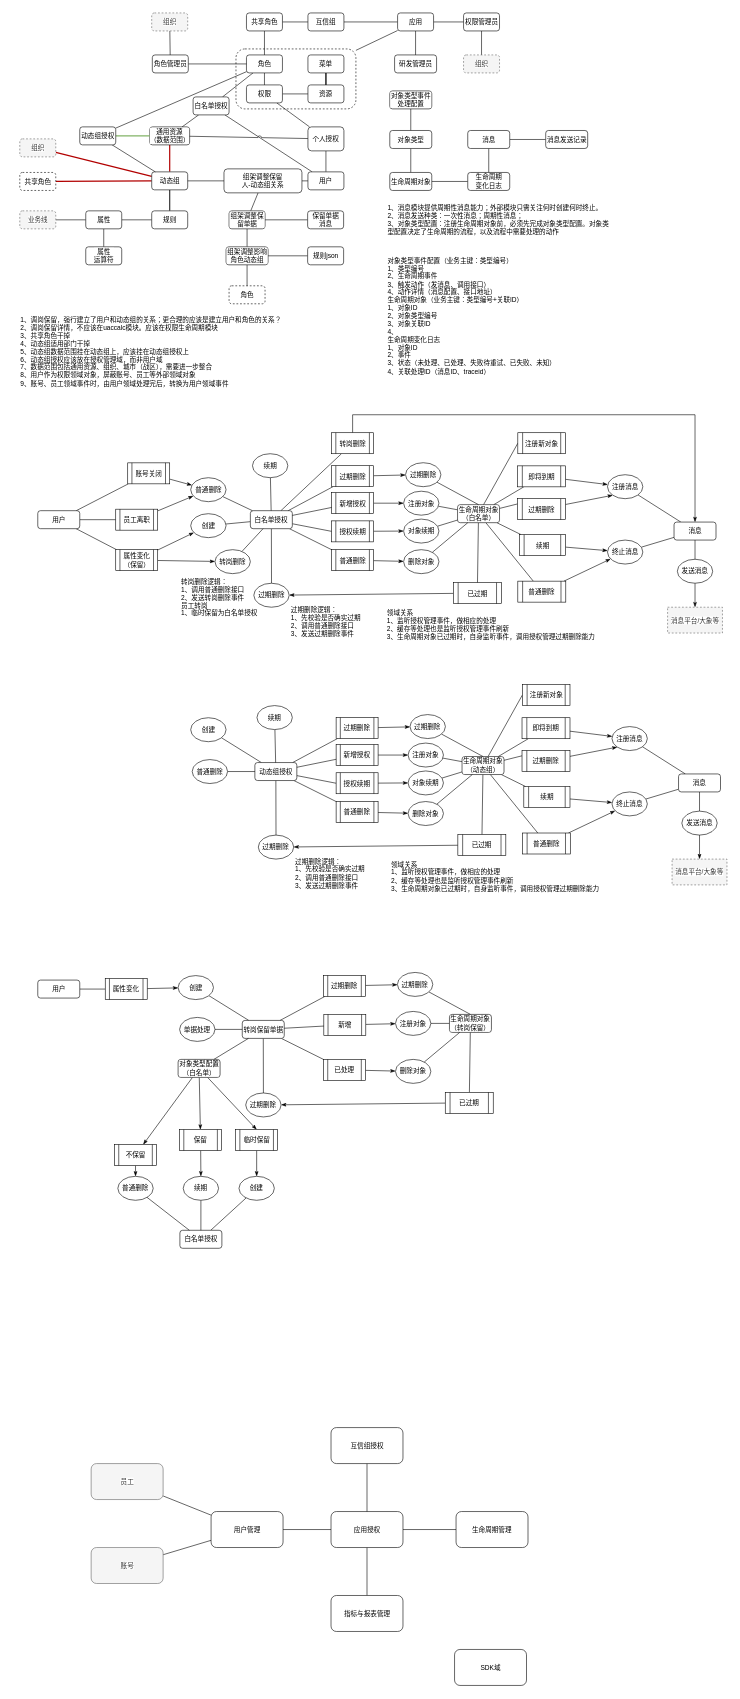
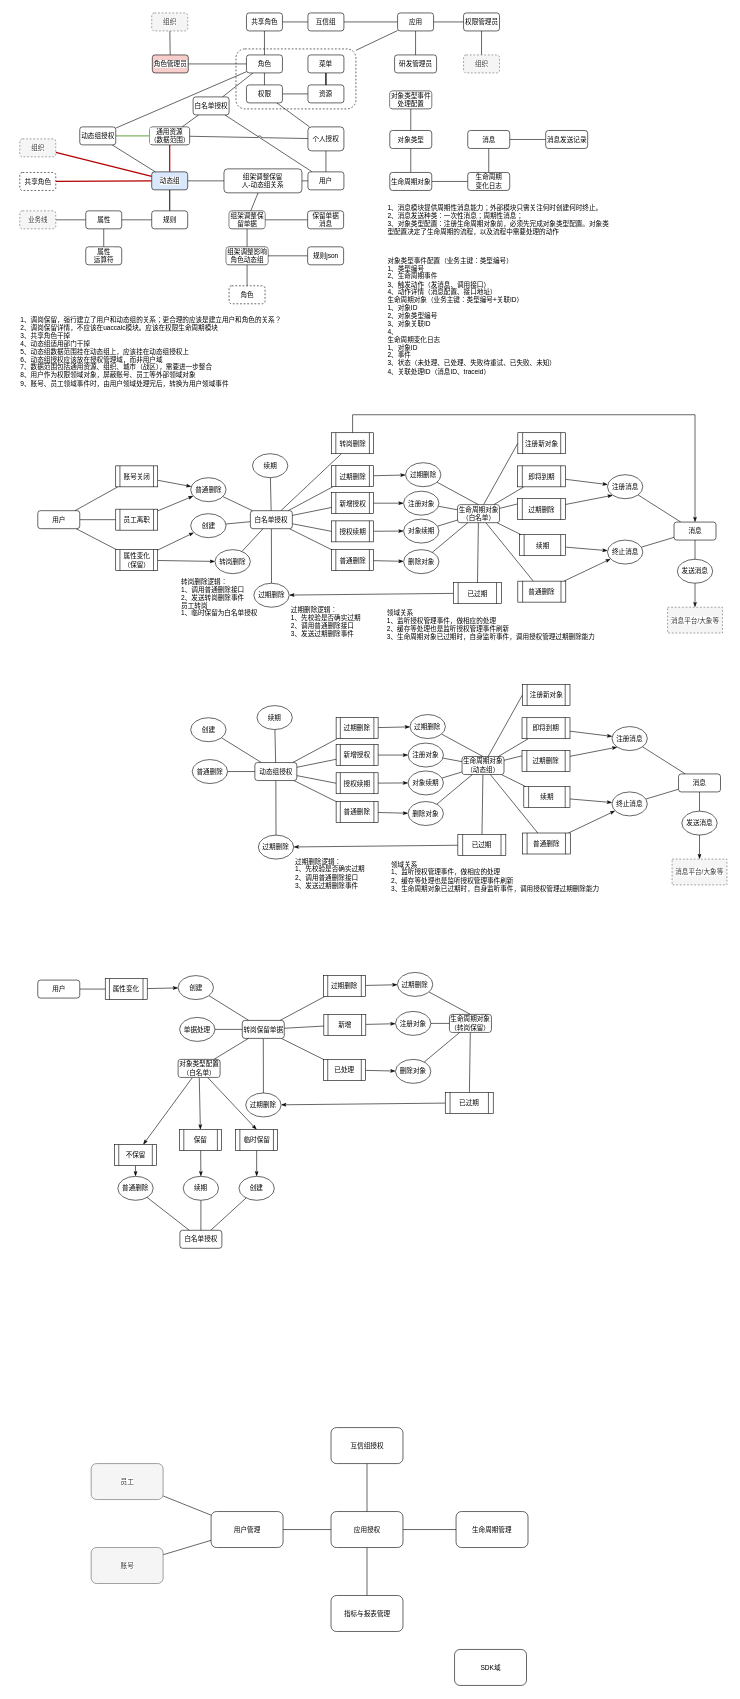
node "角色管理员": fillcolor #ffffff -> #f8cecc
node "动态组": fillcolor #ffffff -> #dae8fc
node "账号关闭": moved (149, 473) -> (137, 476)
